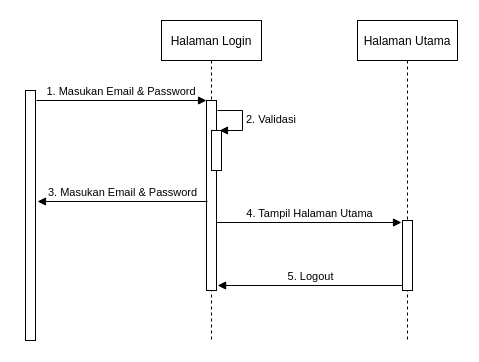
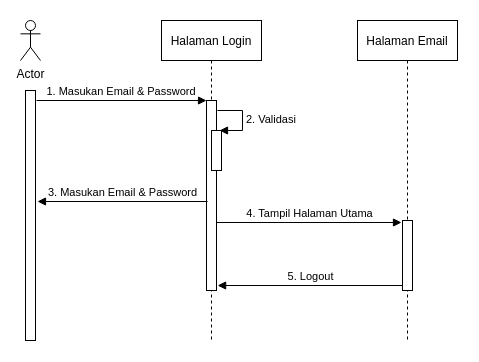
node "Actor": added
node "Halaman Utama": label "Halaman Utama" -> "Halaman Email"
